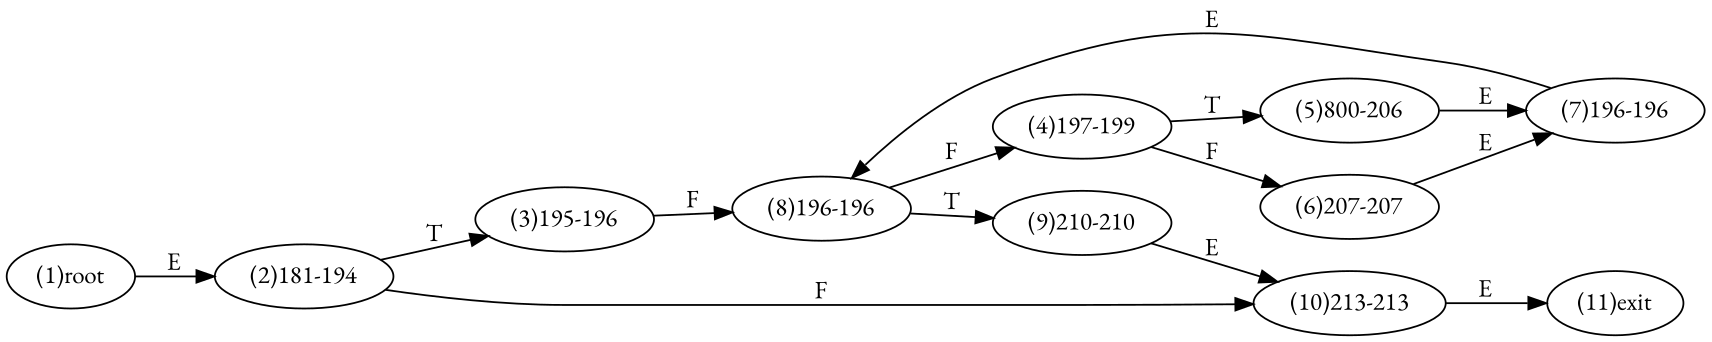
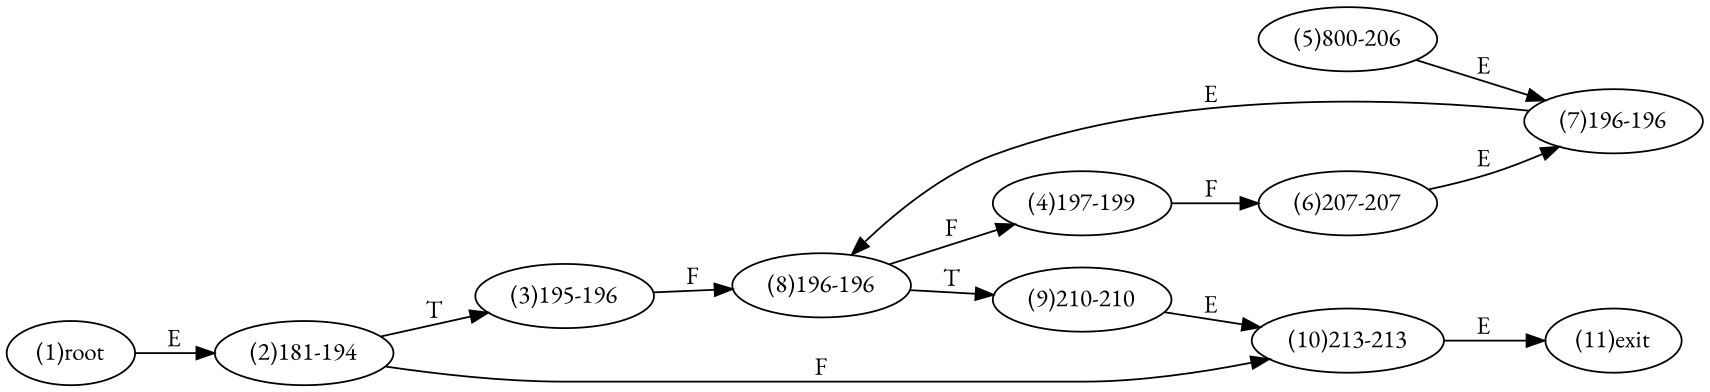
edge "(4)197-199" -> "(5)800-206": removed, label "T"
